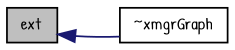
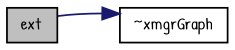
edge "~xmgrGraph" -> "ext": reversed
